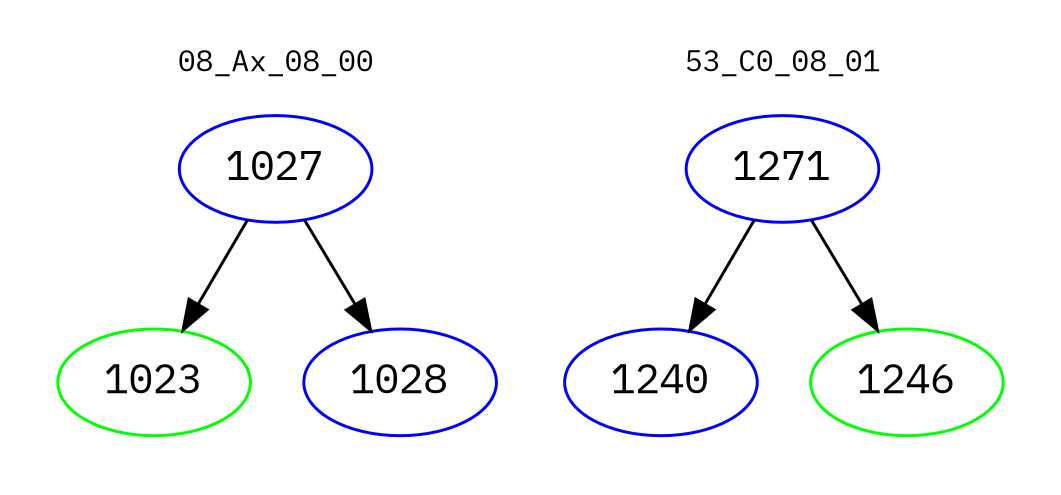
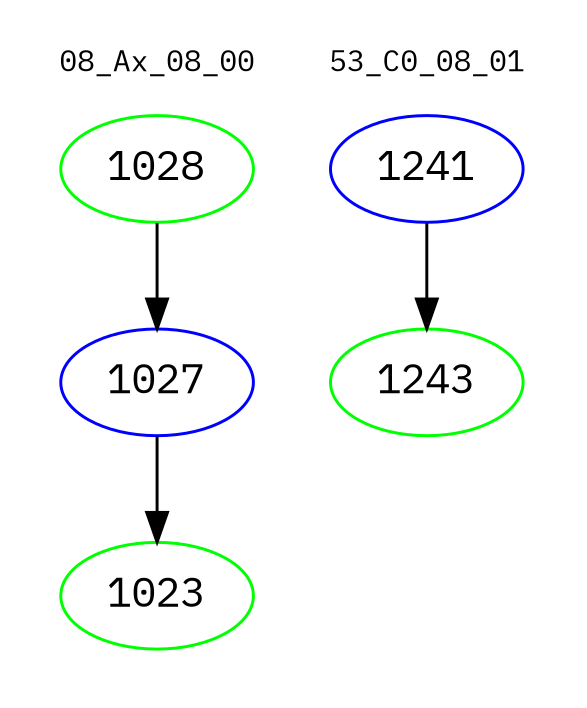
node "1271": label "1271" -> "1241"
edge "1027" -> "1028": reversed
node "1028": color blue -> green
node "1240": removed
node "1246": label "1246" -> "1243"
